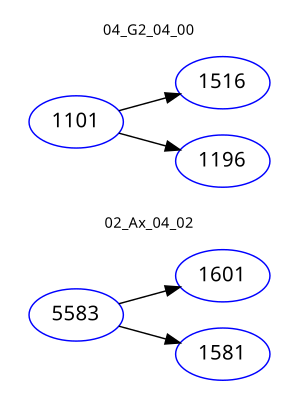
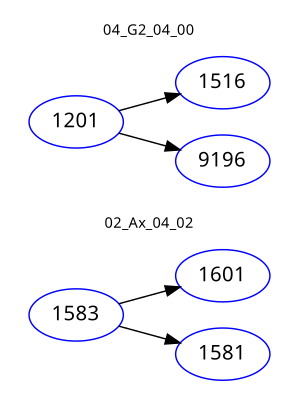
node "1101": label "1101" -> "1201"
node "1196": label "1196" -> "9196"
node "5583": label "5583" -> "1583"
